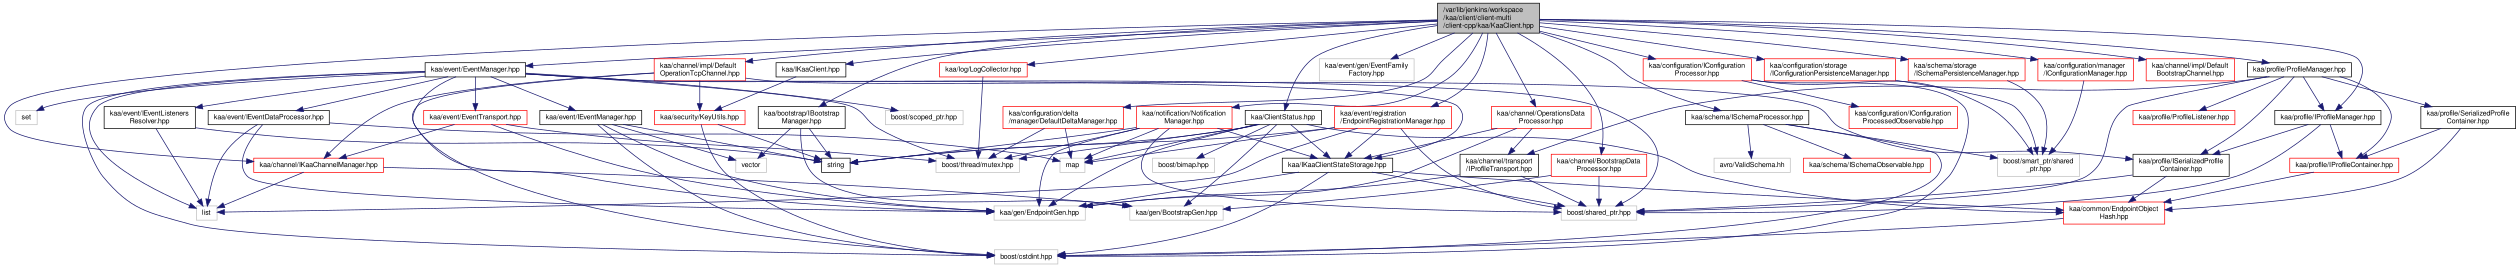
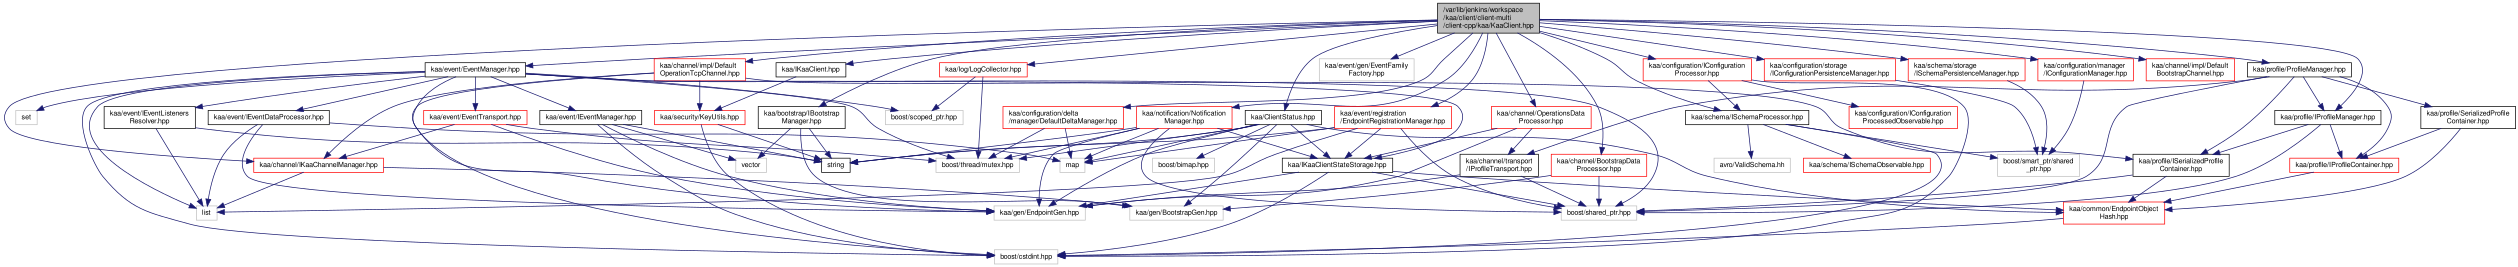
edge "kaa/log/LogCollector.hpp" -> "boost/scoped_ptr.hpp": added
edge "kaa/configuration/IConfiguration Processor.hpp" -> "boost/smart_ptr/shared _ptr.hpp": now "kaa/configuration/IConfiguration Processor.hpp" -> "kaa/schema/ISchemaProcessor.hpp"
node "kaa/profile/ProfileListener.hpp": removed
